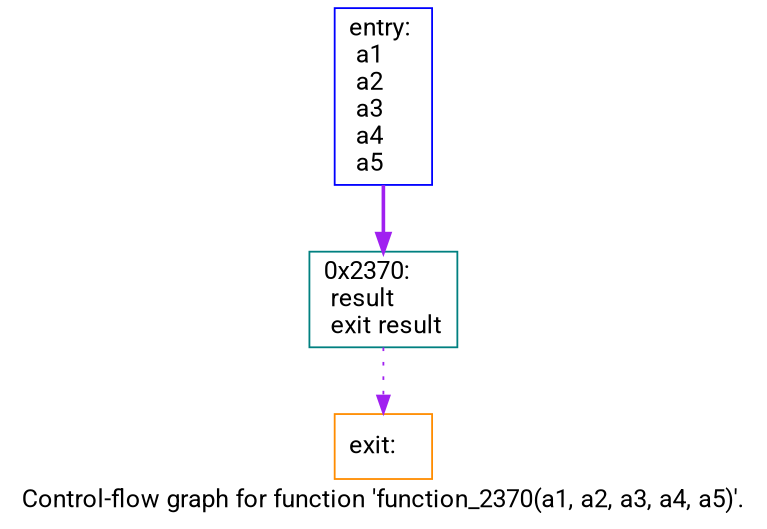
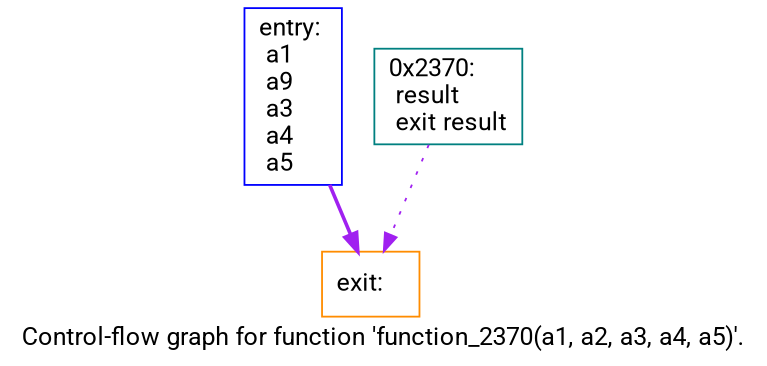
node "entry:": text "a2" -> "a9"
edge "entry:" -> "0x2370:": now "entry:" -> "exit:"
